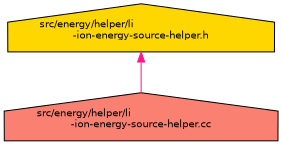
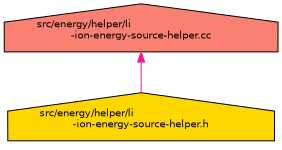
edge "src/energy/helper/li -ion-energy-source-helper.cc" -> "src/energy/helper/li -ion-energy-source-helper.h": reversed
